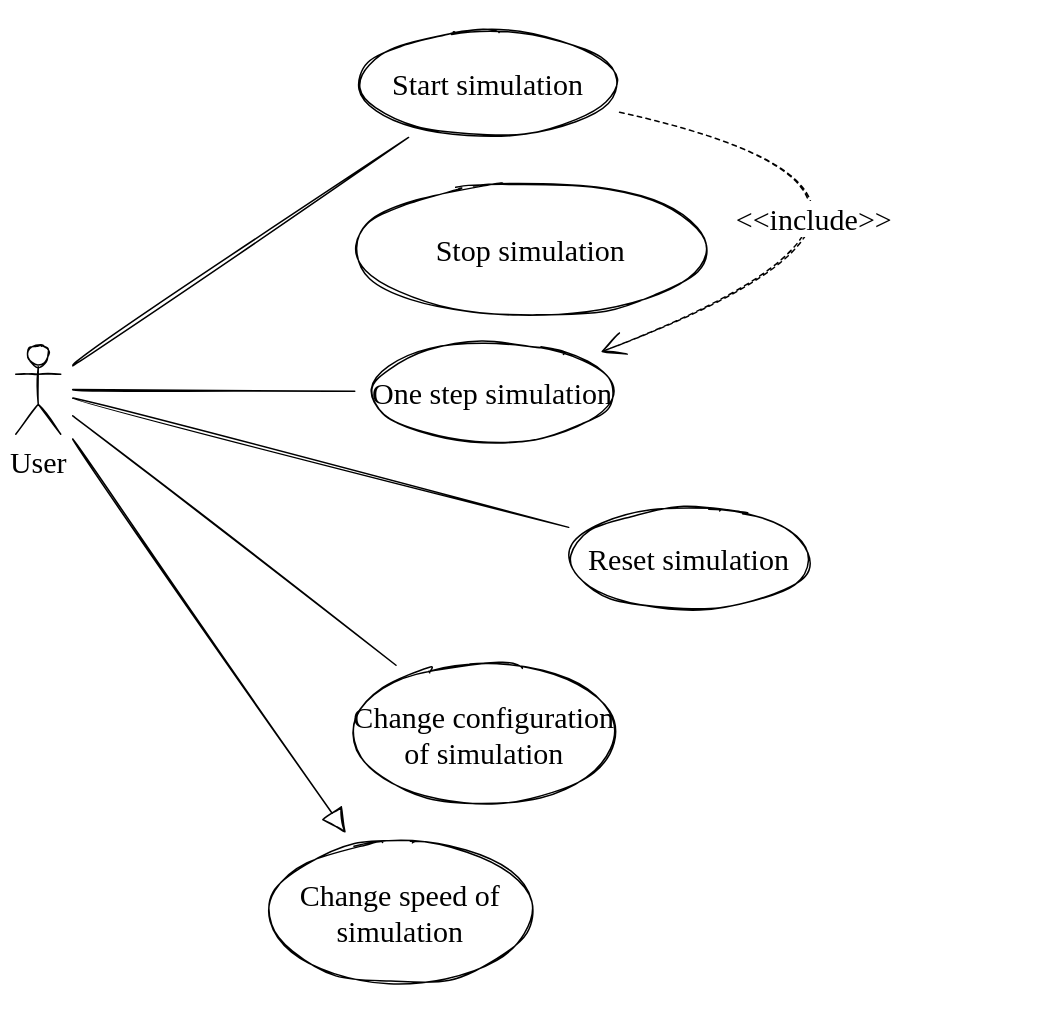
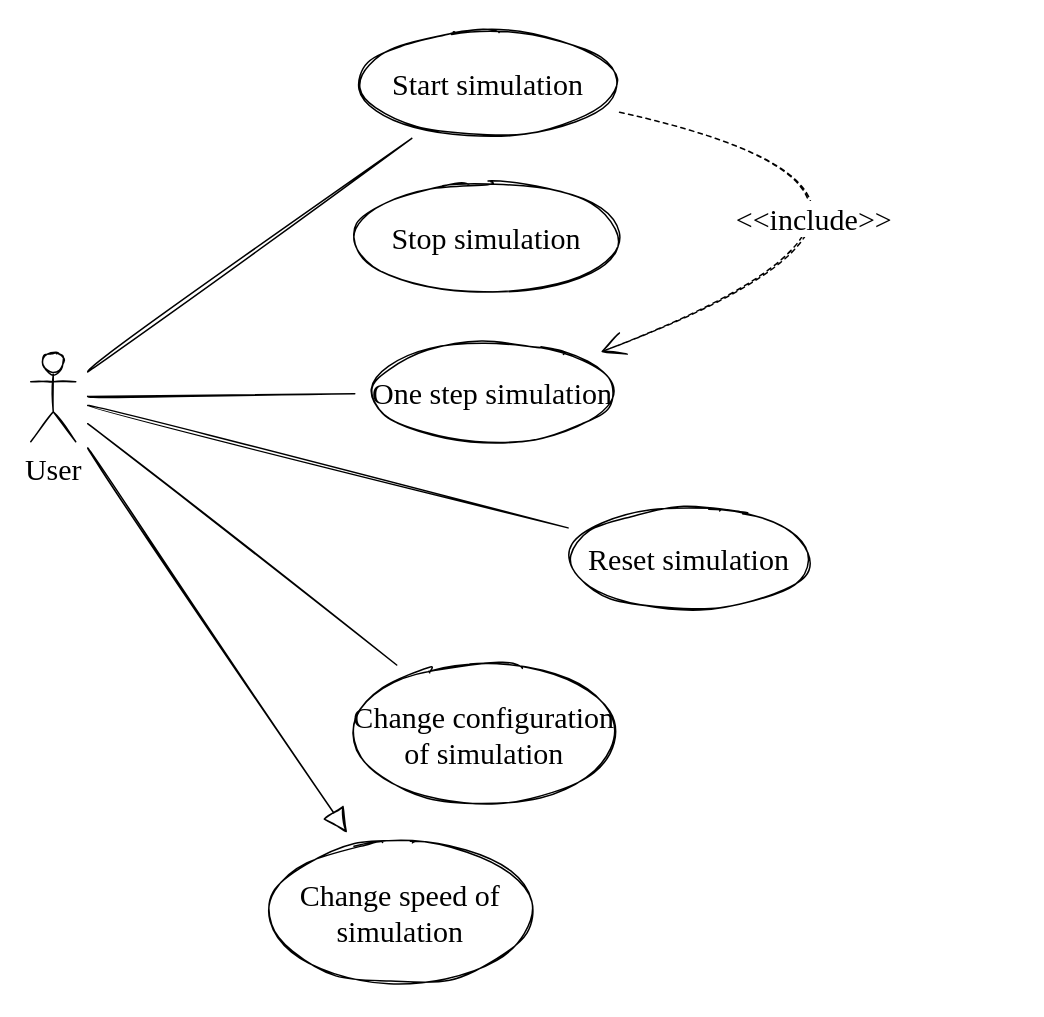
node "Stop simulation": size 368x128 -> 279x105
node "User": moved (38, 389) -> (53, 397)
